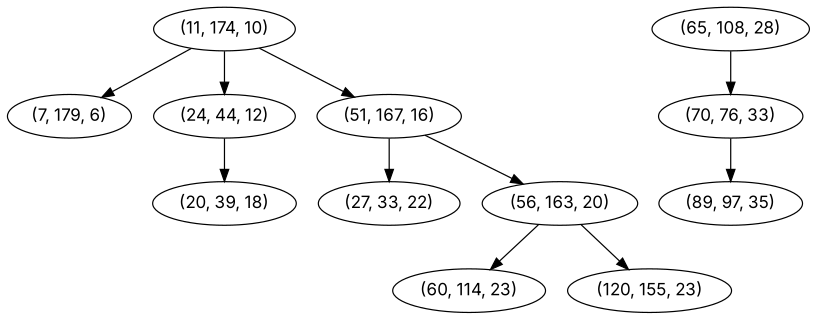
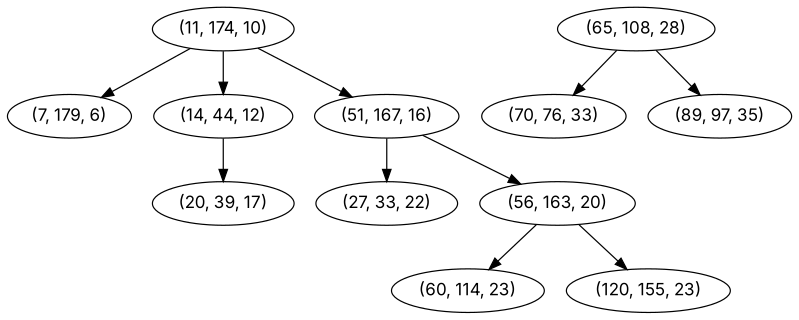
node "(24, 44, 12)": label "(24, 44, 12)" -> "(14, 44, 12)"
edge "(70, 76, 33)" -> "(89, 97, 35)": now "(65, 108, 28)" -> "(89, 97, 35)"
node "(20, 39, 18)": label "(20, 39, 18)" -> "(20, 39, 17)"
